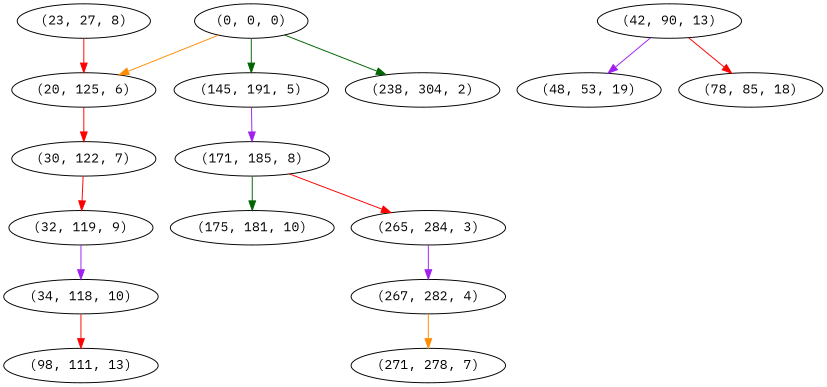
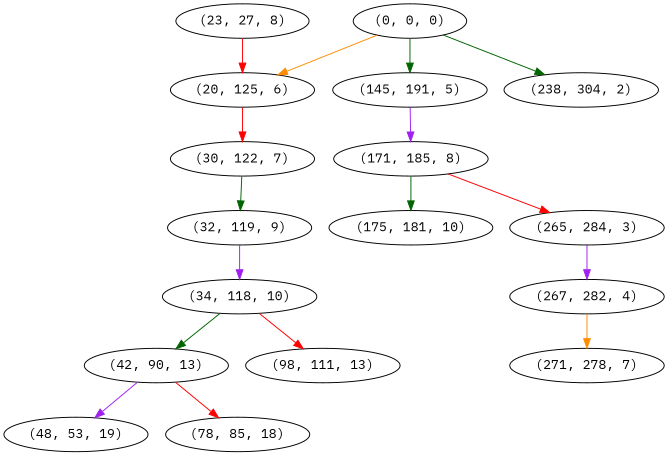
edge "(30, 122, 7)" -> "(32, 119, 9)": color red -> darkgreen
edge "(34, 118, 10)" -> "(42, 90, 13)": added
